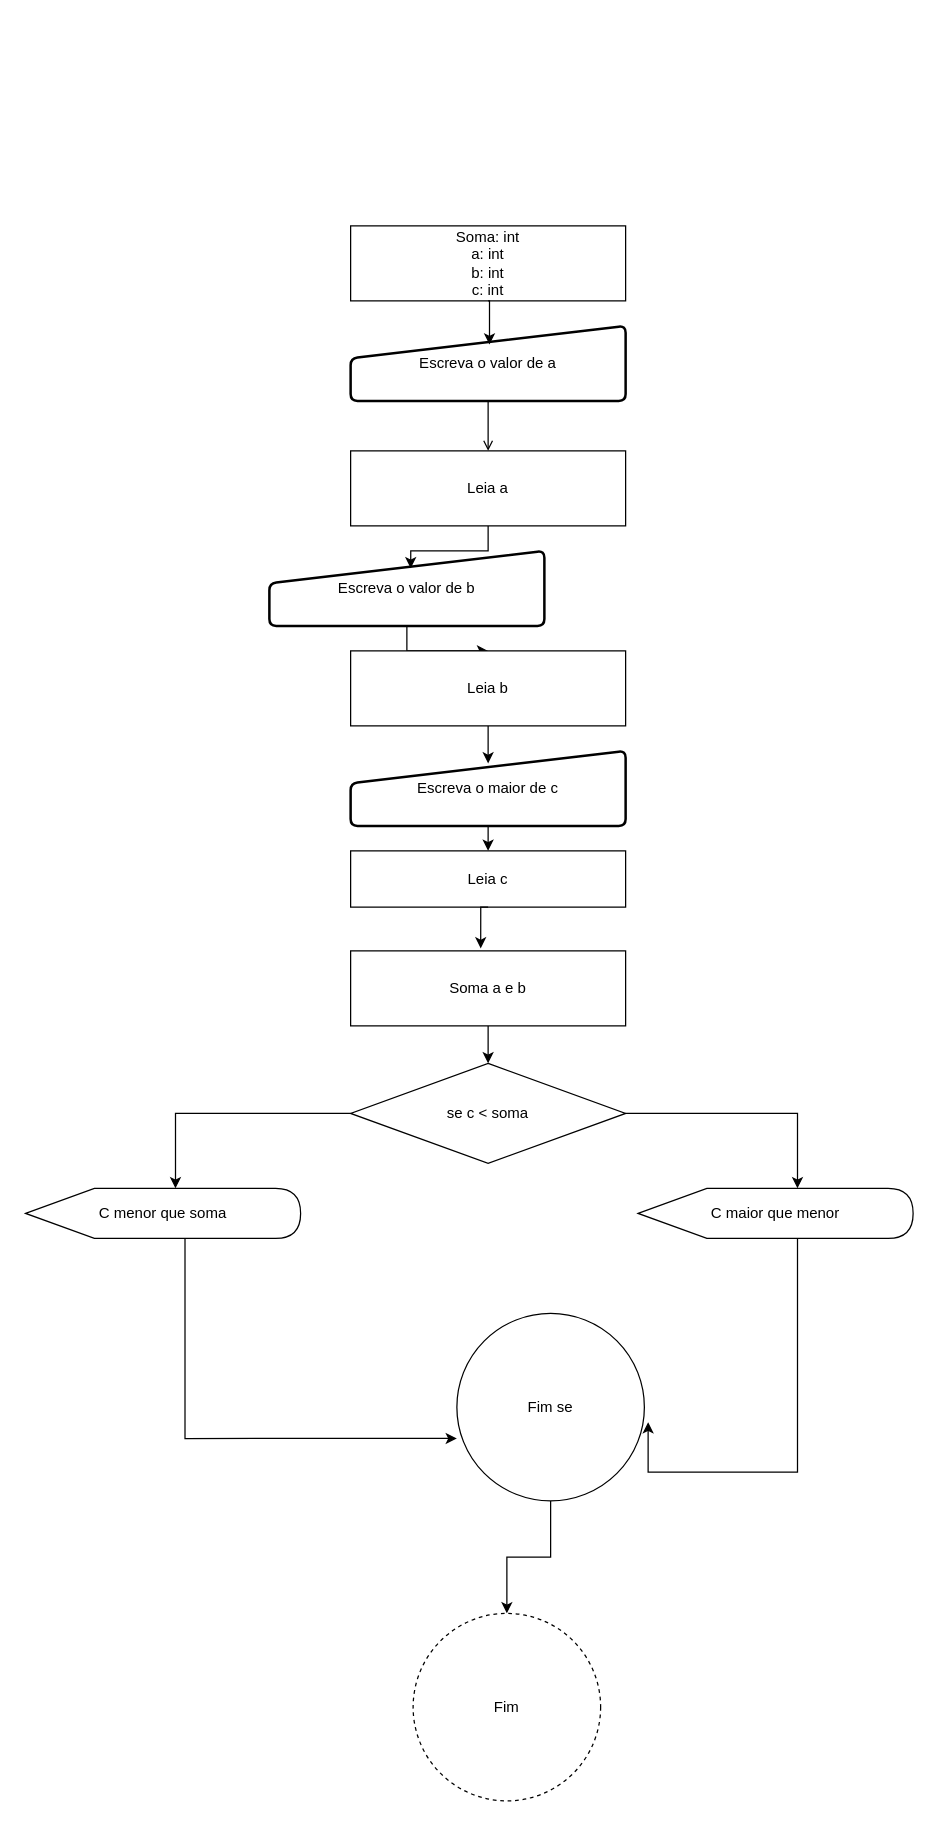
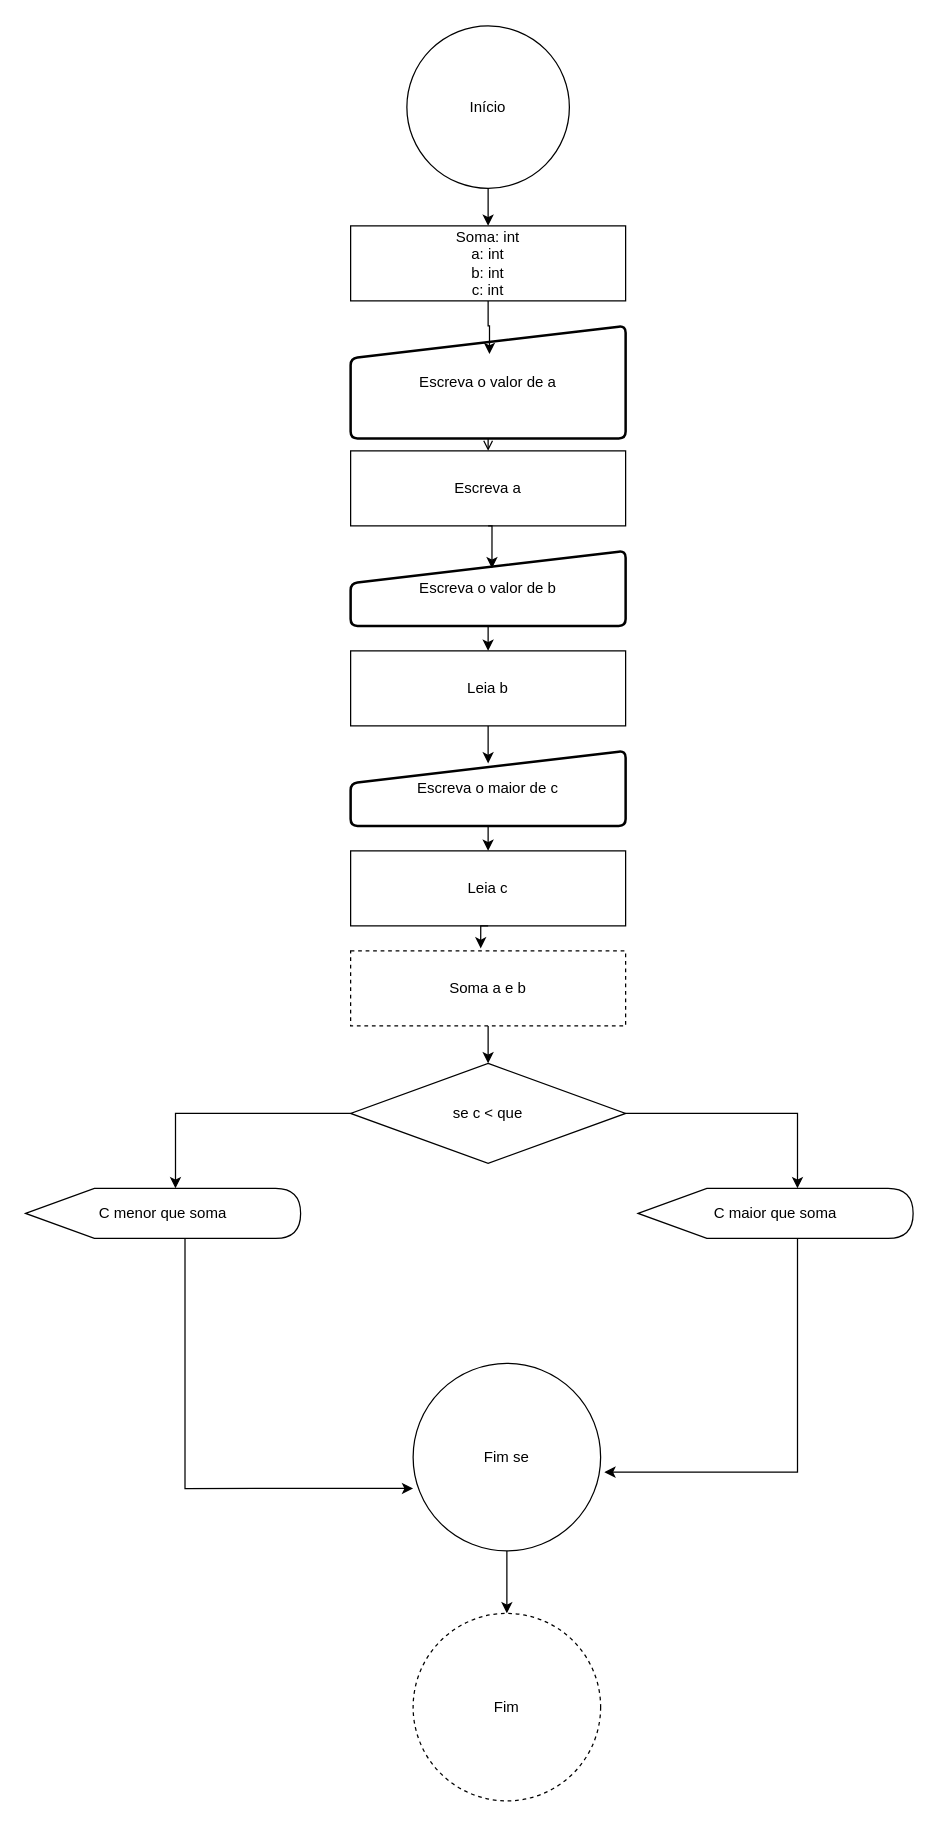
node "Início": added
edge "Início" -> "Soma: int a: int b: int c: int": added
node "Escreva o valor de a": size 275x75 -> 275x113
node "Leia a": label "Leia a" -> "Escreva a"
node "Escreva o valor de b": moved (407, 588) -> (488, 588)
node "Leia c": size 275x56 -> 275x75
node "Soma a e b": style solid -> dashed
node "se c < soma": label "se c < soma" -> "se c < que"
node "C maior que menor": label "C maior que menor" -> "C maior que soma"
node "Fim se": moved (551, 1407) -> (507, 1457)
